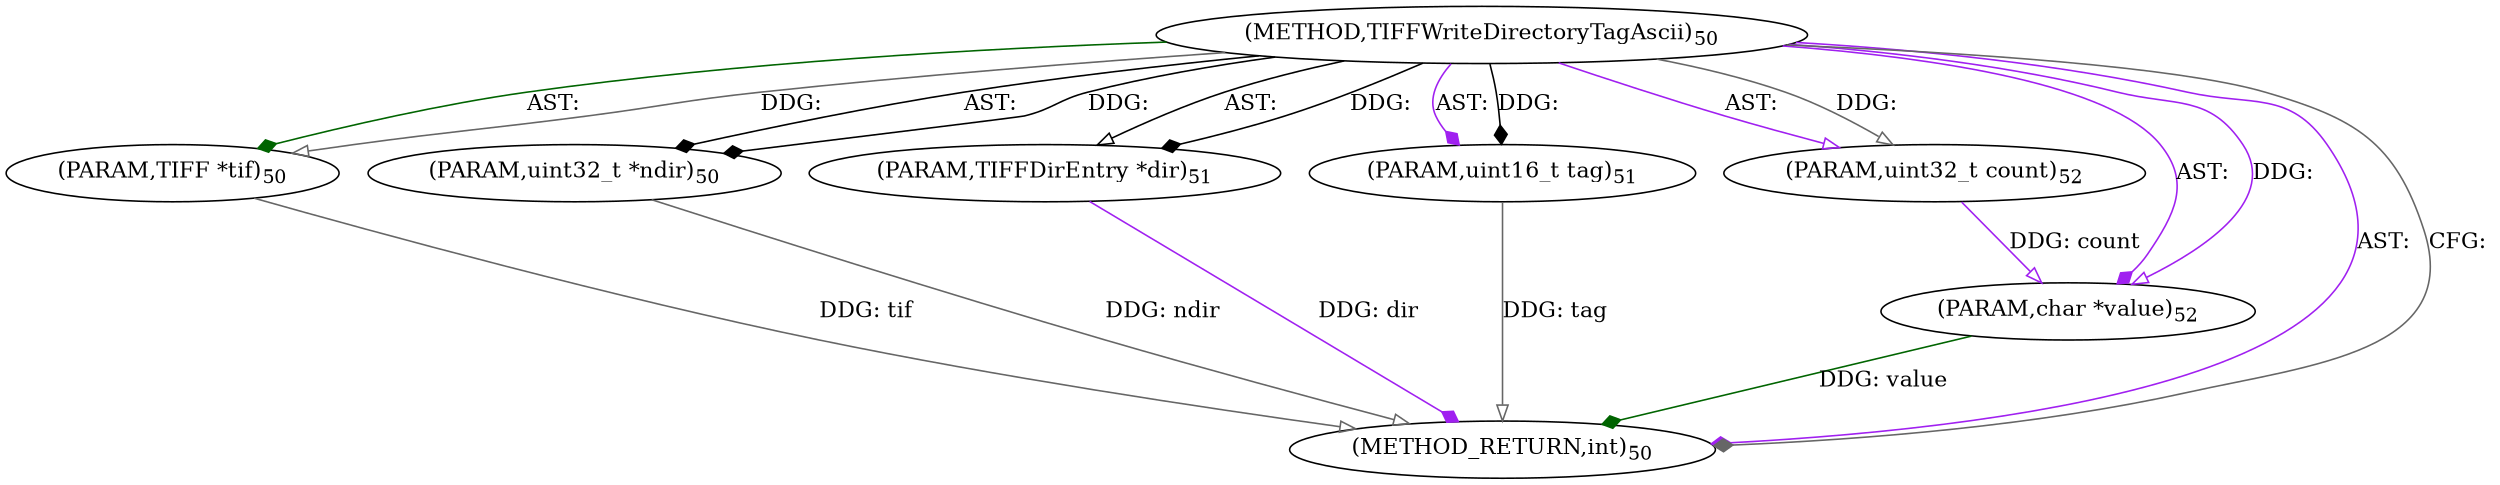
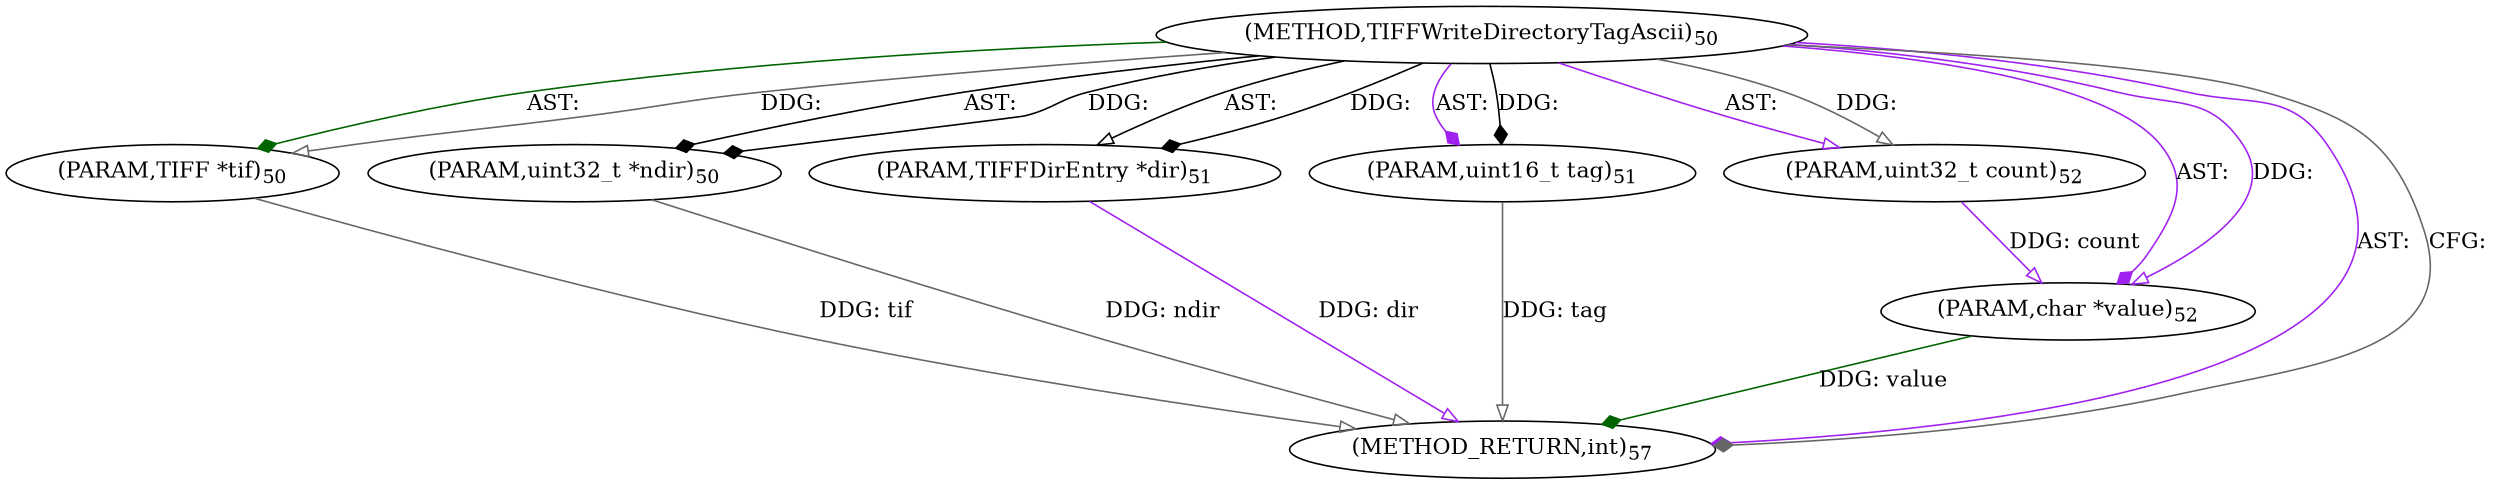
edge "(PARAM,TIFFDirEntry *dir)" -> "(METHOD_RETURN,int)": arrowhead diamond -> onormal
node "(METHOD_RETURN,int)": text "50" -> "57"
